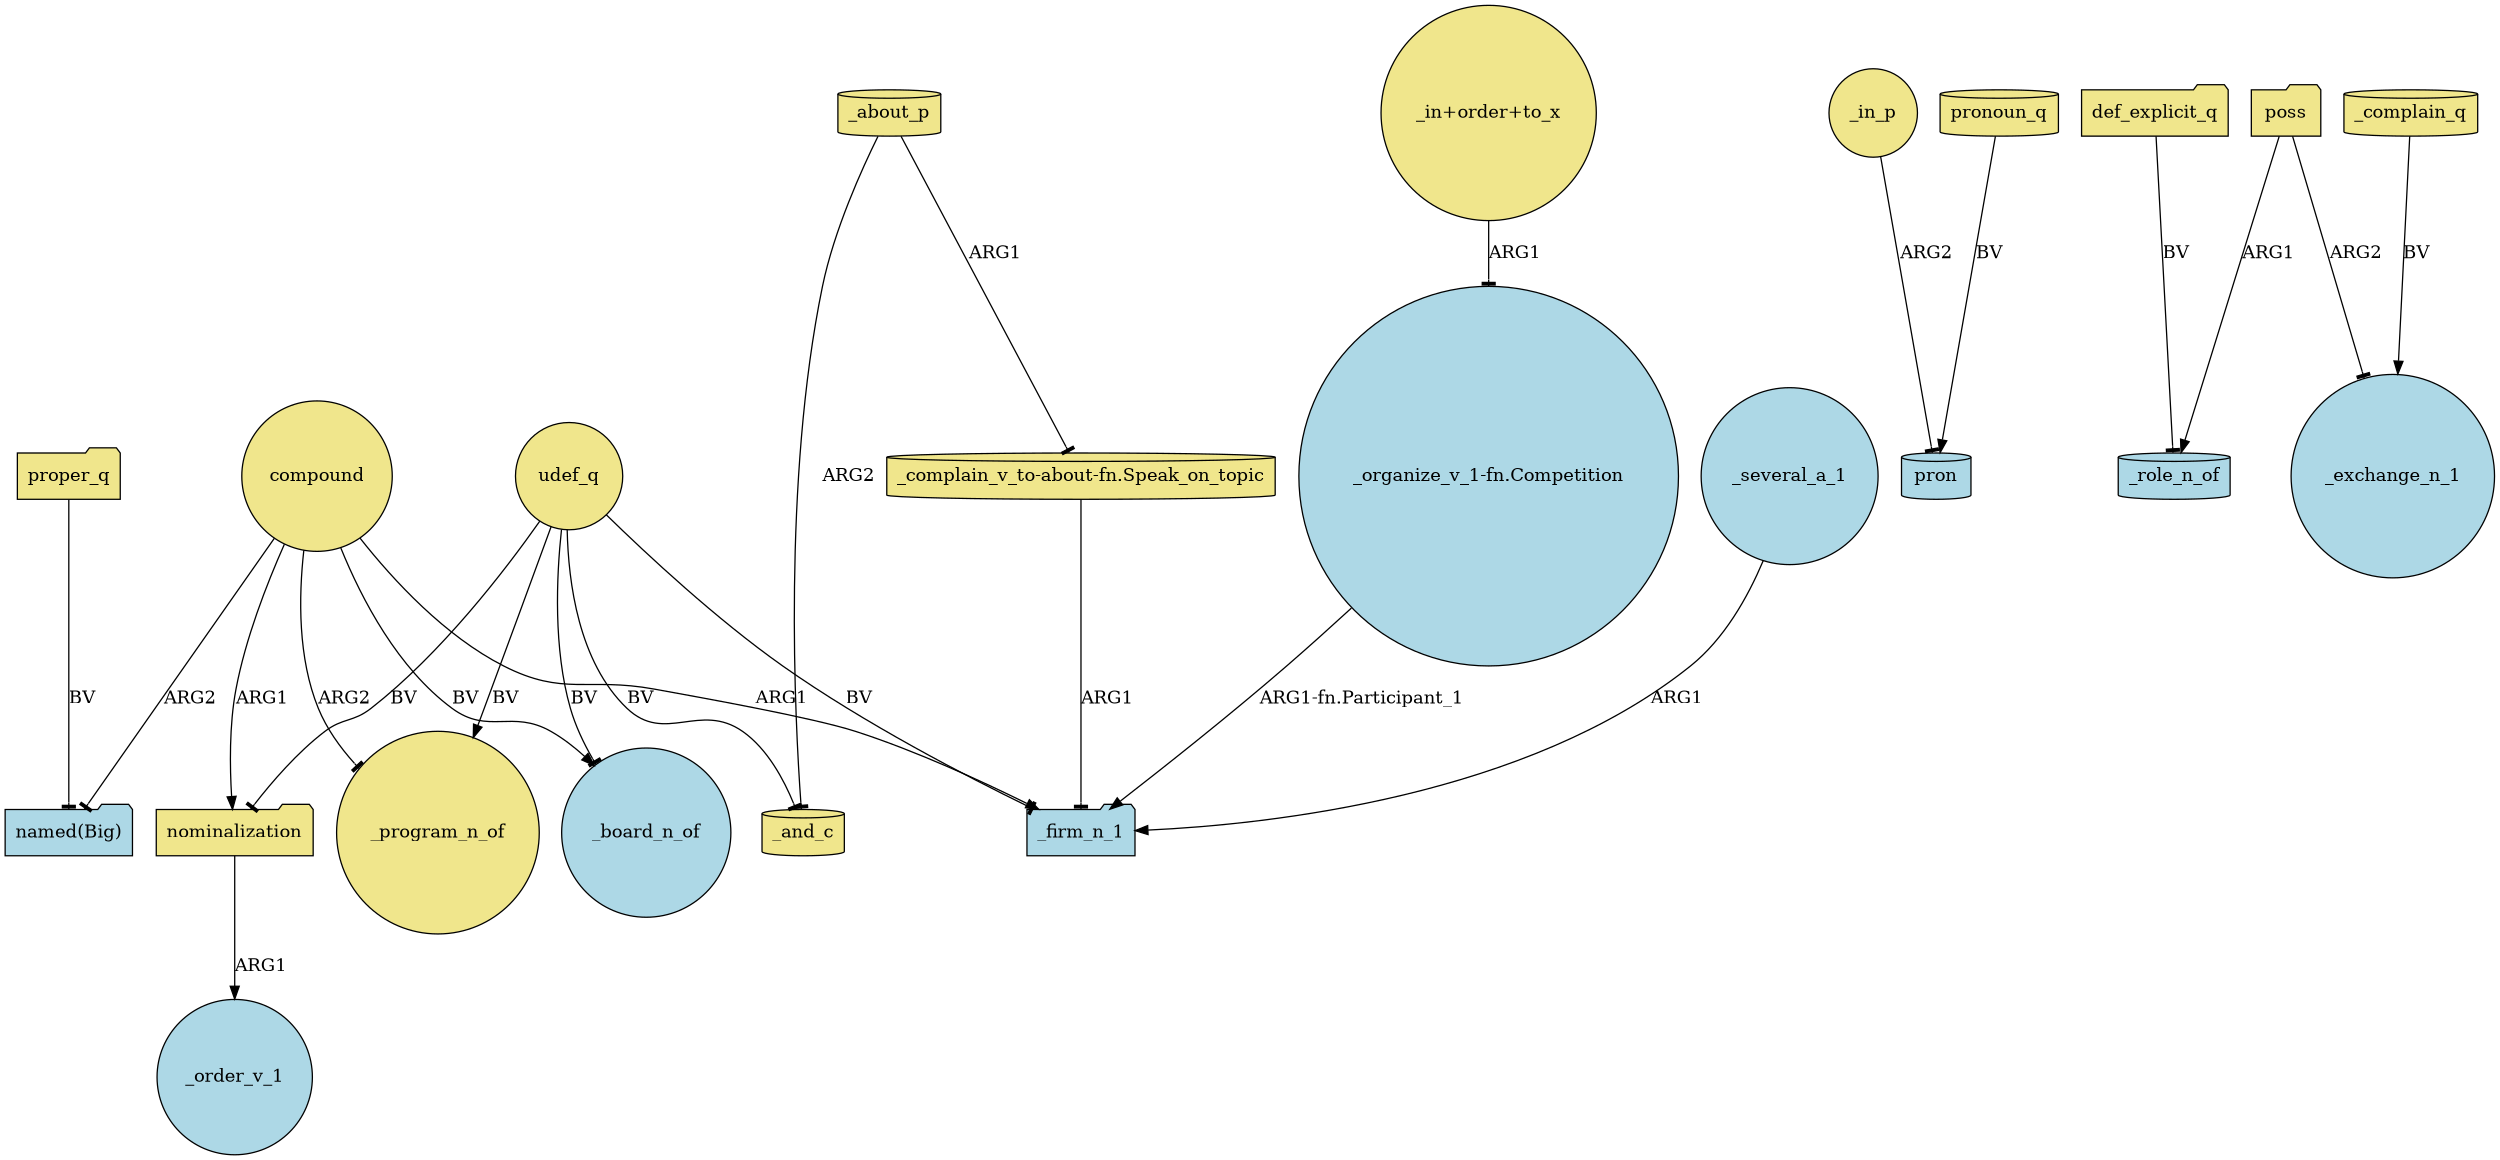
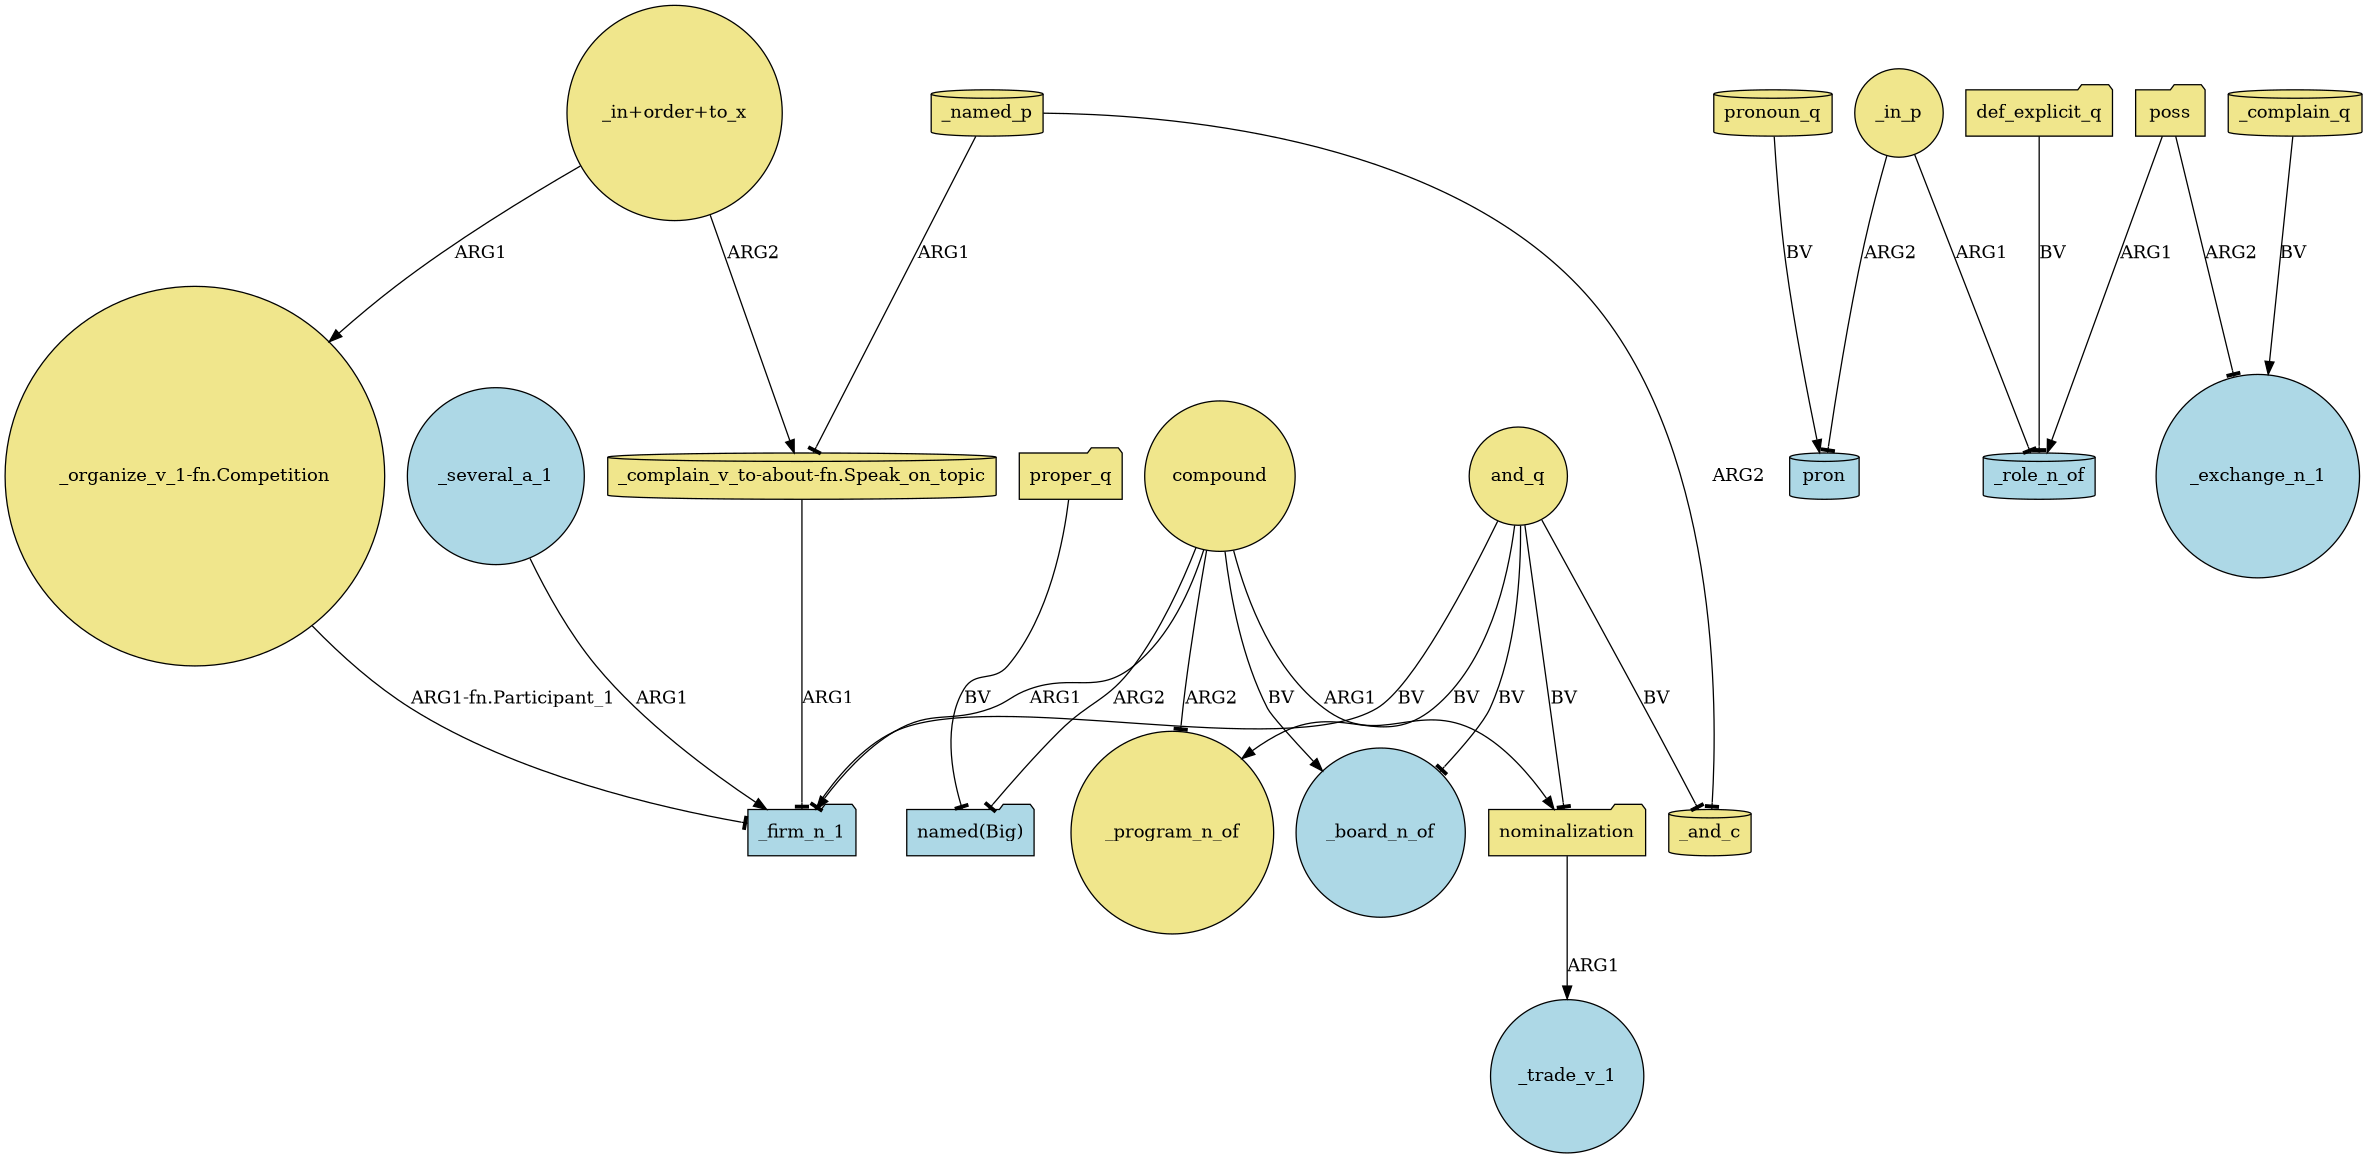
node "_about_p": label "_about_p" -> "_named_p"
edge "_in+order+to_x" -> "_organize_v_1-fn.Competition": arrowhead tee -> normal
edge "_in_p" -> "_role_n_of": added, label "ARG1"
edge "_in+order+to_x" -> "_complain_v_to-about-fn.Speak_on_topic": added, label "ARG2"
node "udef_q": label "udef_q" -> "and_q"
node "_organize_v_1-fn.Competition": fillcolor lightblue -> khaki
edge "_organize_v_1-fn.Competition" -> "_firm_n_1": arrowhead normal -> tee
node "_order_v_1": label "_order_v_1" -> "_trade_v_1"
